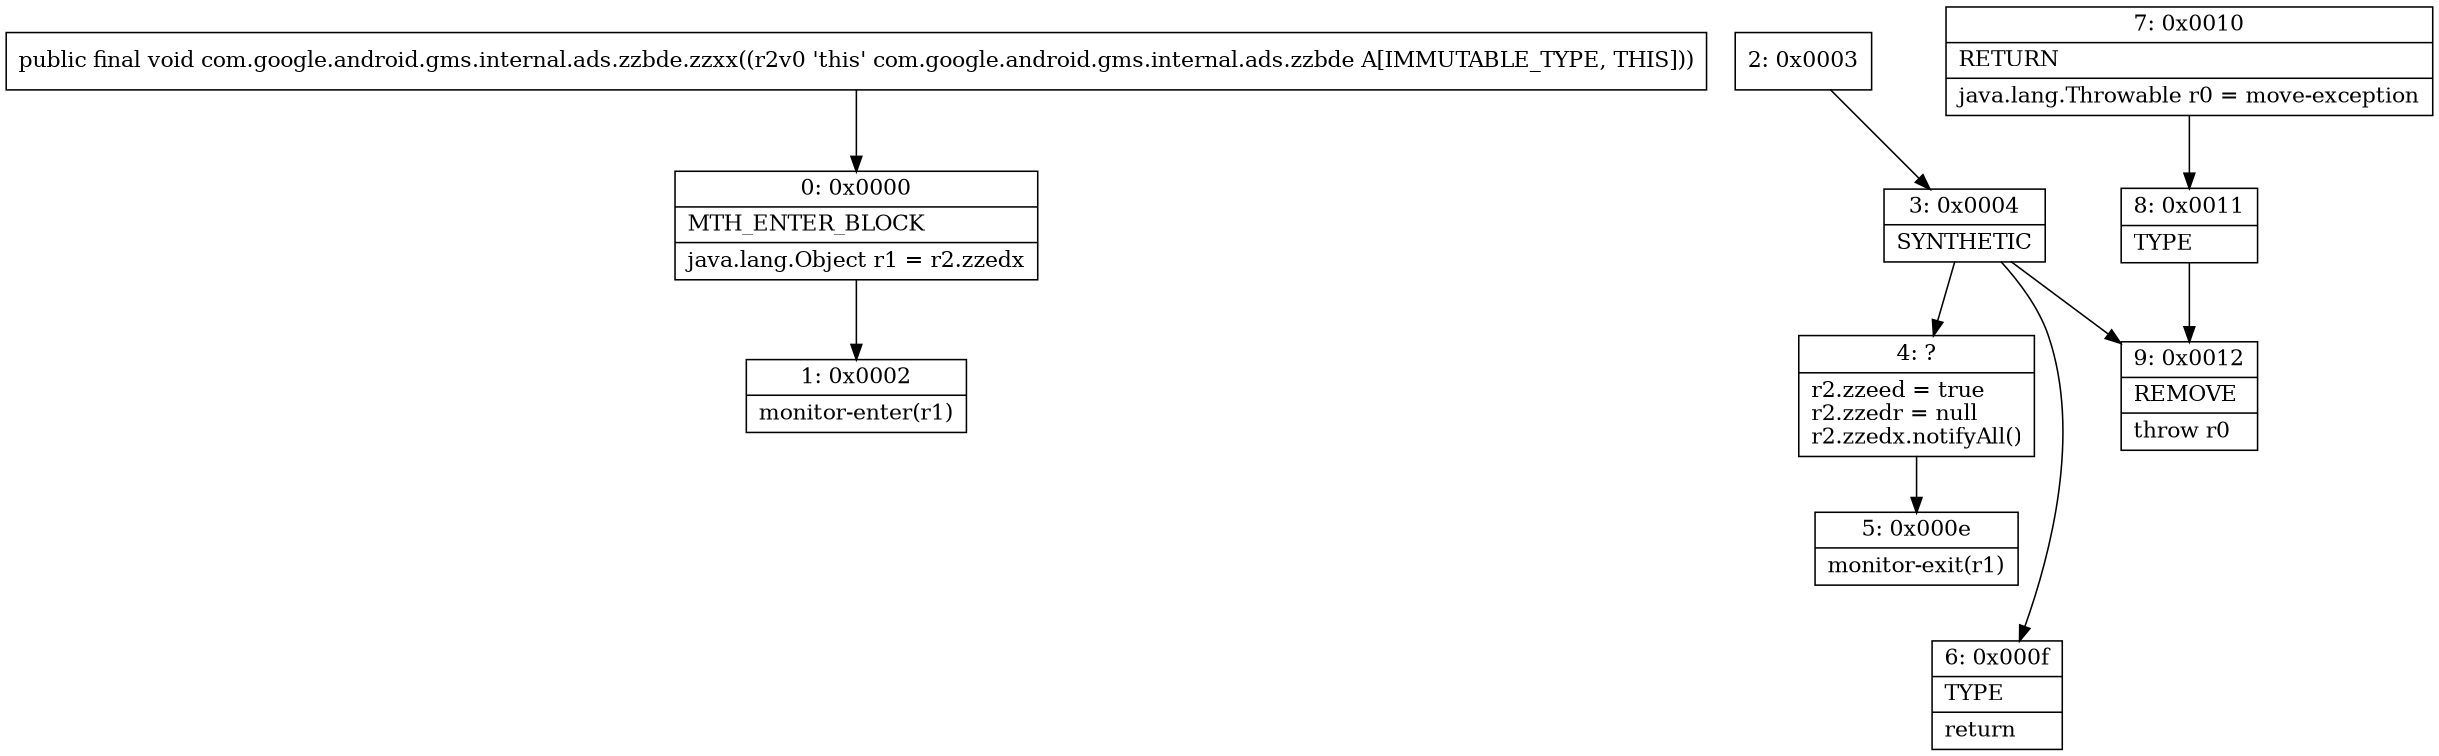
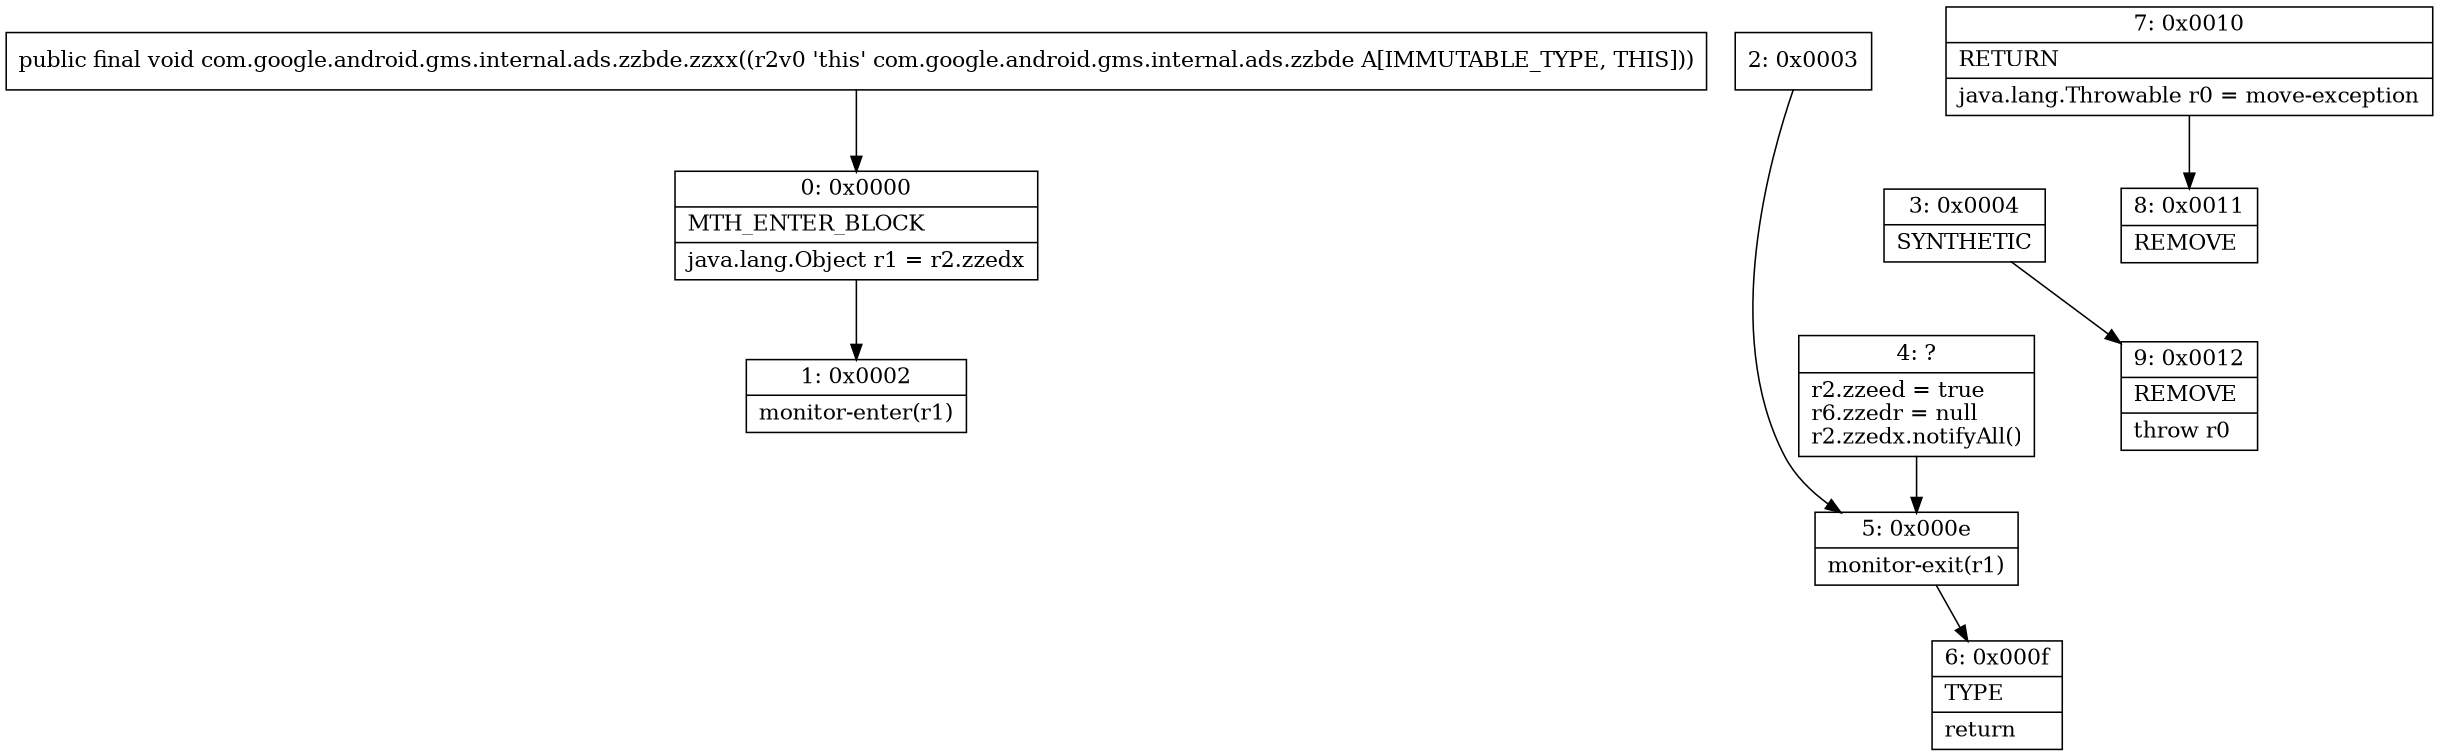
edge "2: 0x0003" -> "3: 0x0004": now "2: 0x0003" -> "5: 0x000e"
node "8: 0x0011": text "TYPE" -> "REMOVE"
edge "3: 0x0004" -> "4: ?": removed
edge "8: 0x0011" -> "9: 0x0012": removed
node "4: ?": text "r2.zzedr = null" -> "r6.zzedr = null"
edge "3: 0x0004" -> "6: 0x000f": now "5: 0x000e" -> "6: 0x000f"
